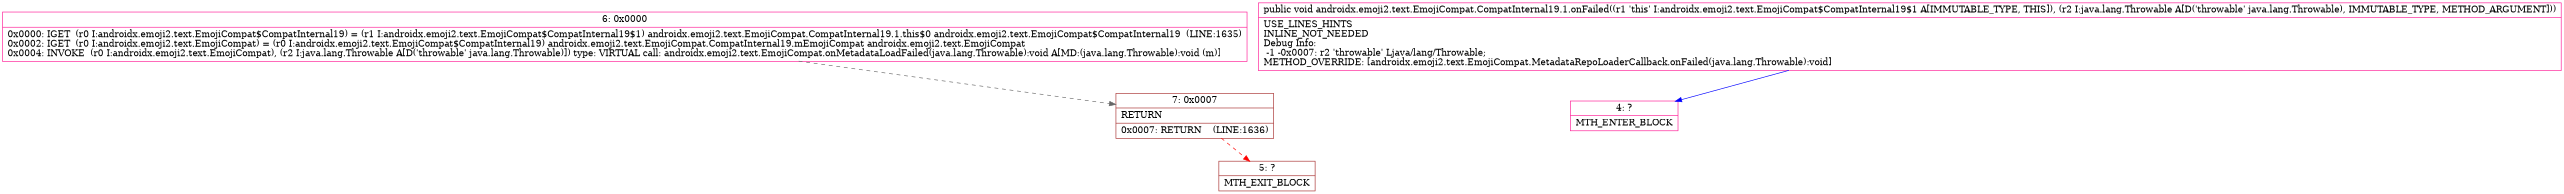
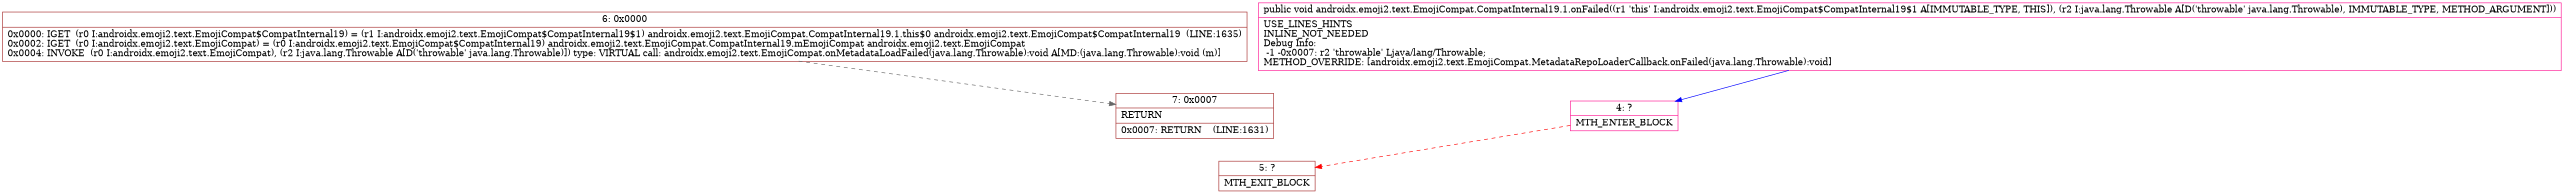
node "6: 0x0000": color deeppink -> brown
node "7: 0x0007": text "0x0007: RETURN    (LINE:1636)" -> "0x0007: RETURN    (LINE:1631)"
edge "7: 0x0007" -> "5: ?": now "4: ?" -> "5: ?"
